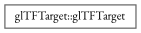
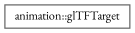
node "glTFTarget::glTFTarget": label "glTFTarget::glTFTarget" -> "animation::glTFTarget"
